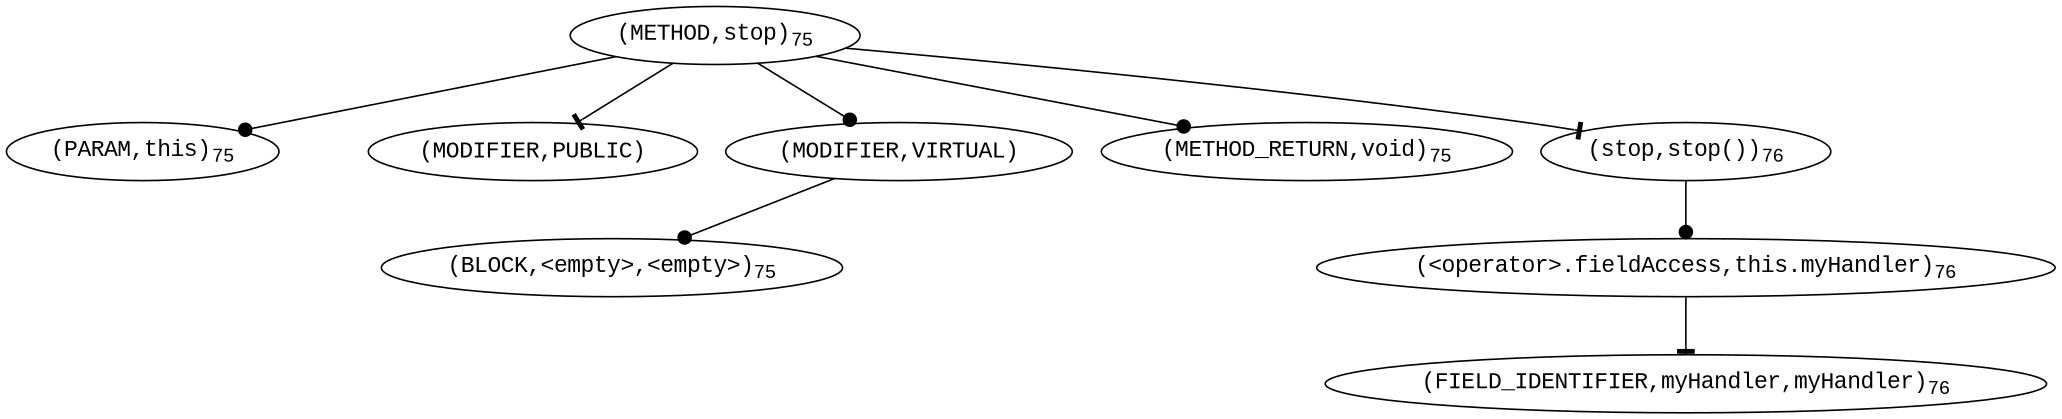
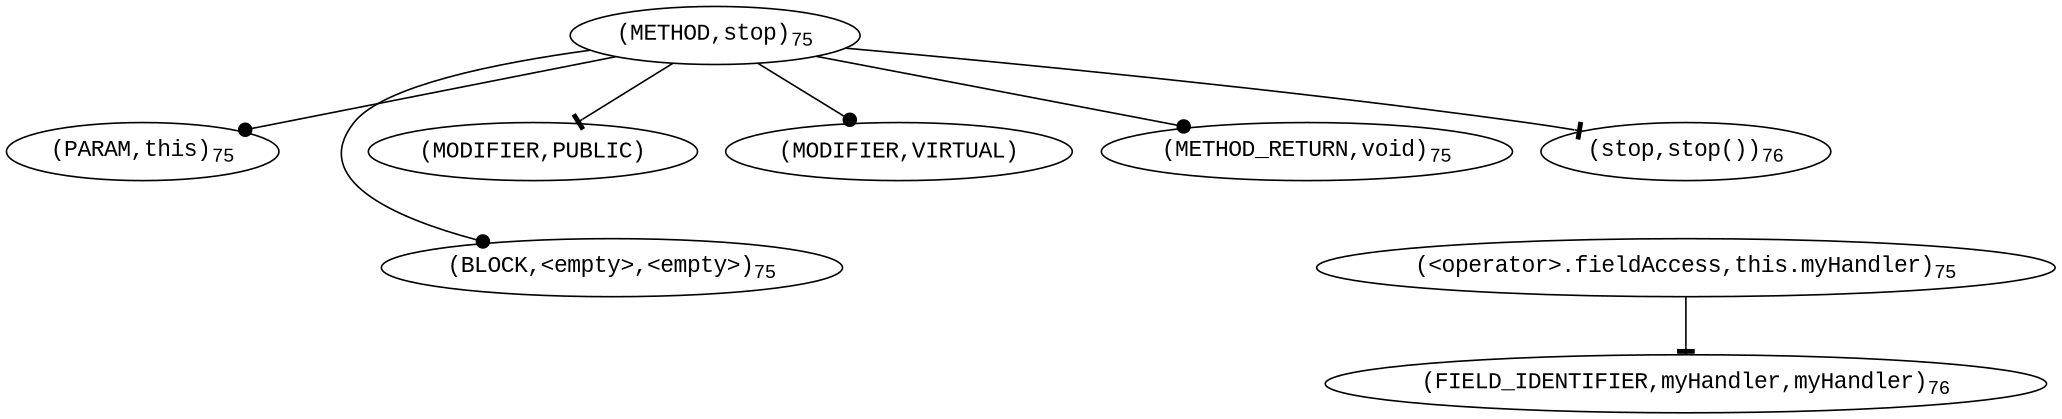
edge "(stop,stop())" -> "(<operator>.fieldAccess,this.myHandler)": removed
edge "(MODIFIER,VIRTUAL)" -> "(BLOCK,<empty>,<empty>)": now "(METHOD,stop)" -> "(BLOCK,<empty>,<empty>)"
node "(<operator>.fieldAccess,this.myHandler)": text "76" -> "75"
